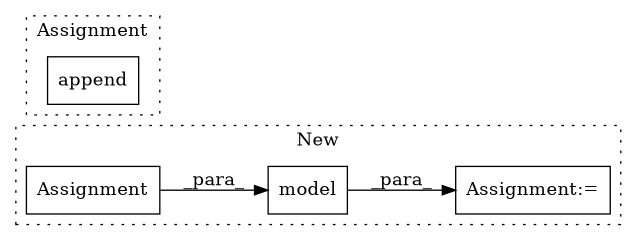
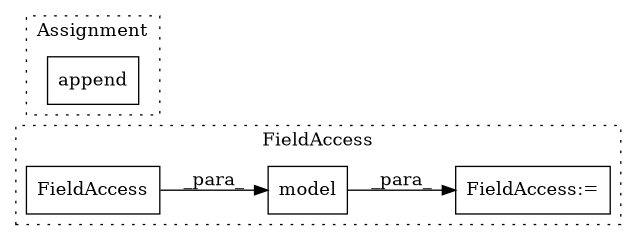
cluster "New": label "New" -> "FieldAccess"
node "Assignment": label "Assignment" -> "FieldAccess"
node "Assignment:=": label "Assignment:=" -> "FieldAccess:="
